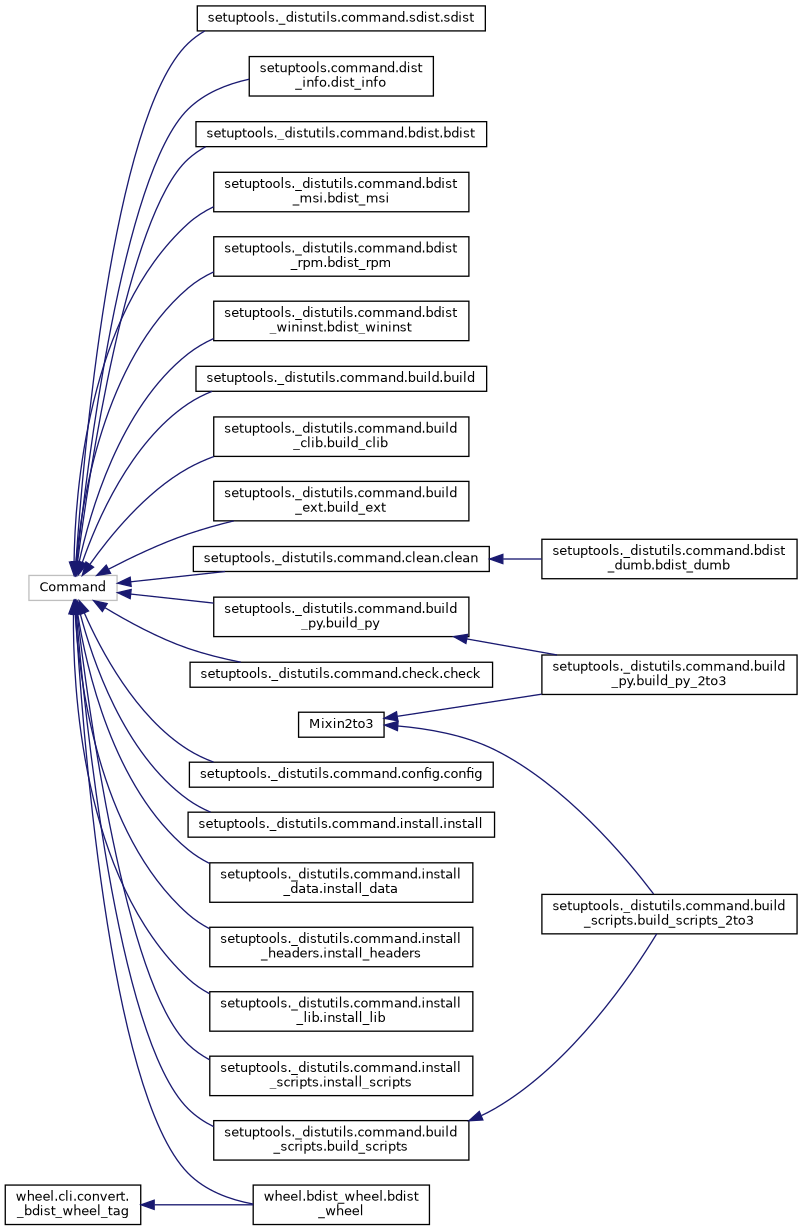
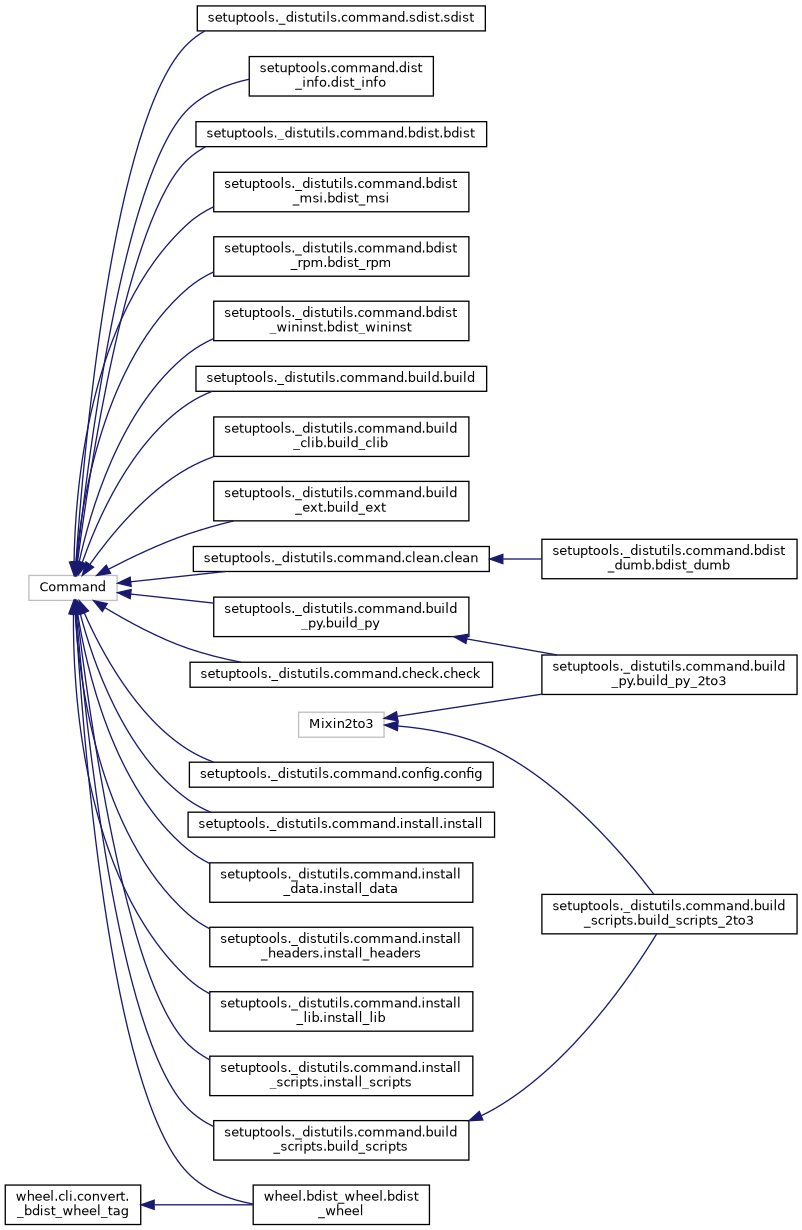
node "Mixin2to3": color black -> grey75
